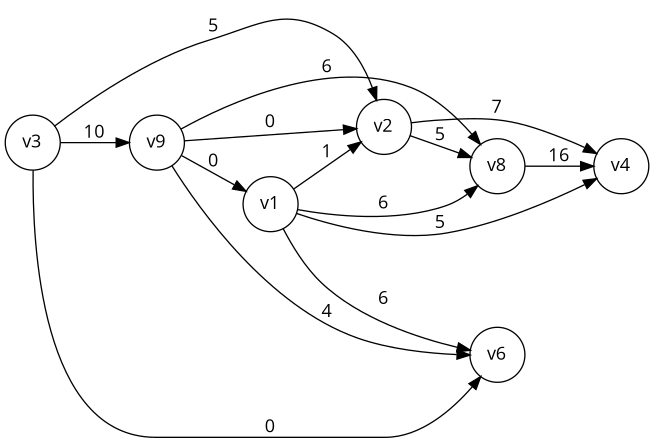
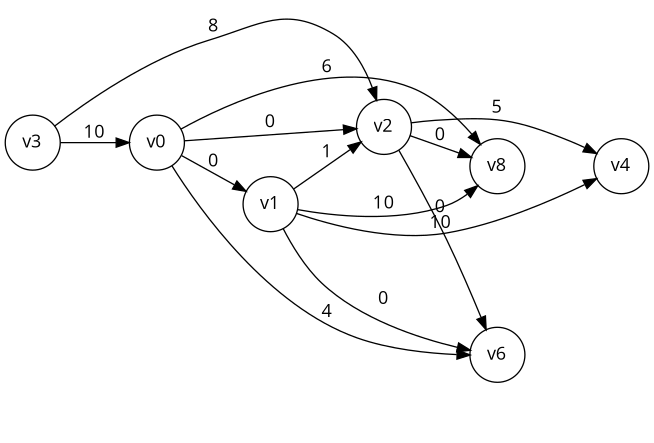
edge "v3" -> "v2": label "5" -> "8"
edge "v2" -> "v4": label "7" -> "5"
edge "v2" -> "v8": label "5" -> "0"
node "v9": label "v9" -> "v0"
edge "v8" -> "v4": removed, label "16"
edge "v1" -> "v8": label "6" -> "10"
edge "v1" -> "v4": label "5" -> "10"
edge "v1" -> "v6": label "6" -> "0"
edge "v3" -> "v6": now "v2" -> "v6"
